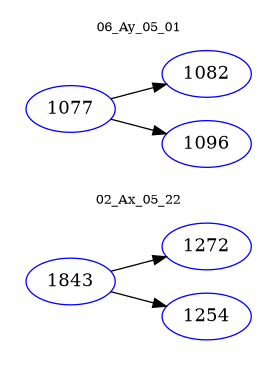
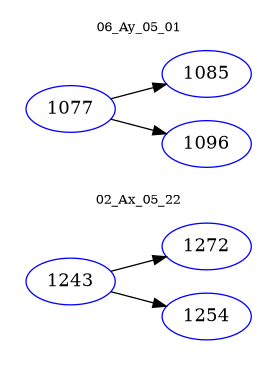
node "1082": label "1082" -> "1085"
node "1843": label "1843" -> "1243"
